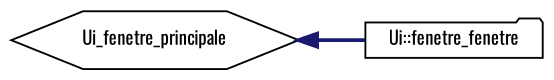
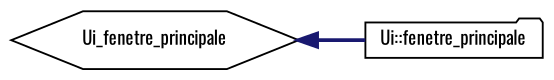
node "Ui::fenetre_fenetre": label "Ui::fenetre_fenetre" -> "Ui::fenetre_principale"
